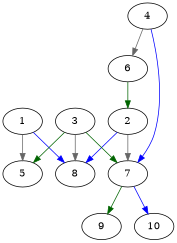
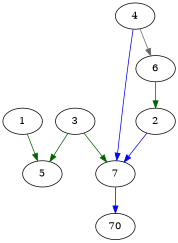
edge "1" -> "5": color gray40 -> darkgreen
edge "2" -> "7": color gray40 -> blue
node "8": removed
node "9": removed
node "10": label "10" -> "70"
